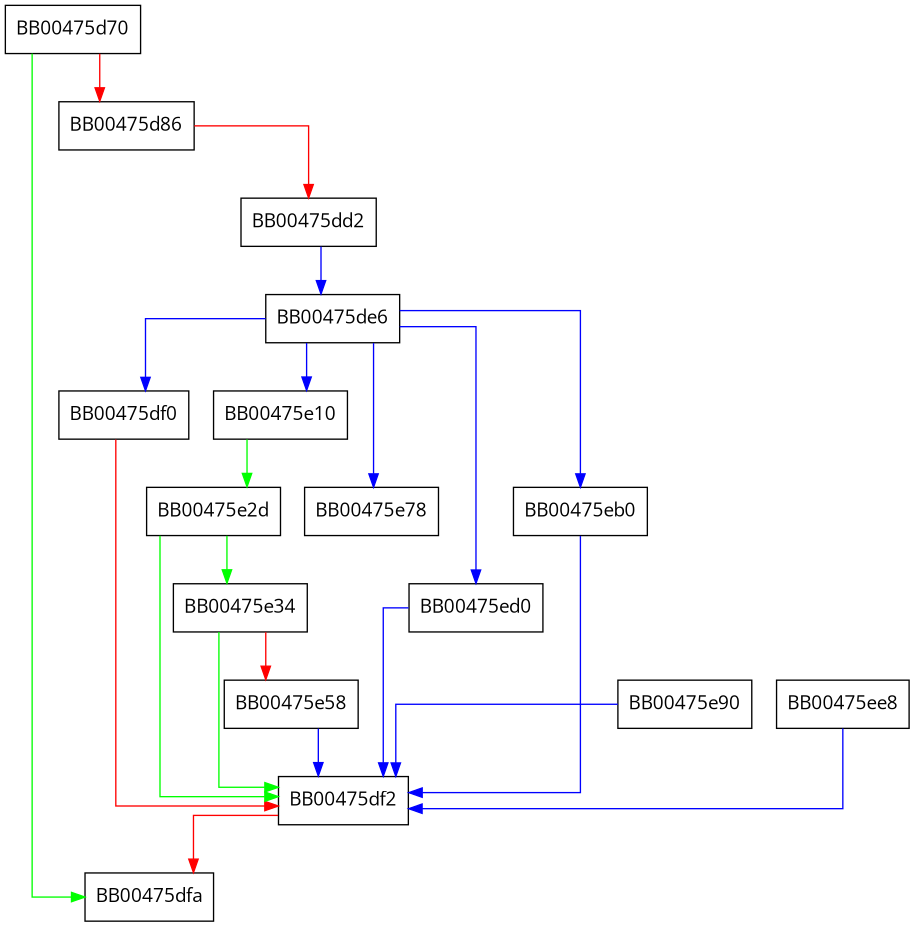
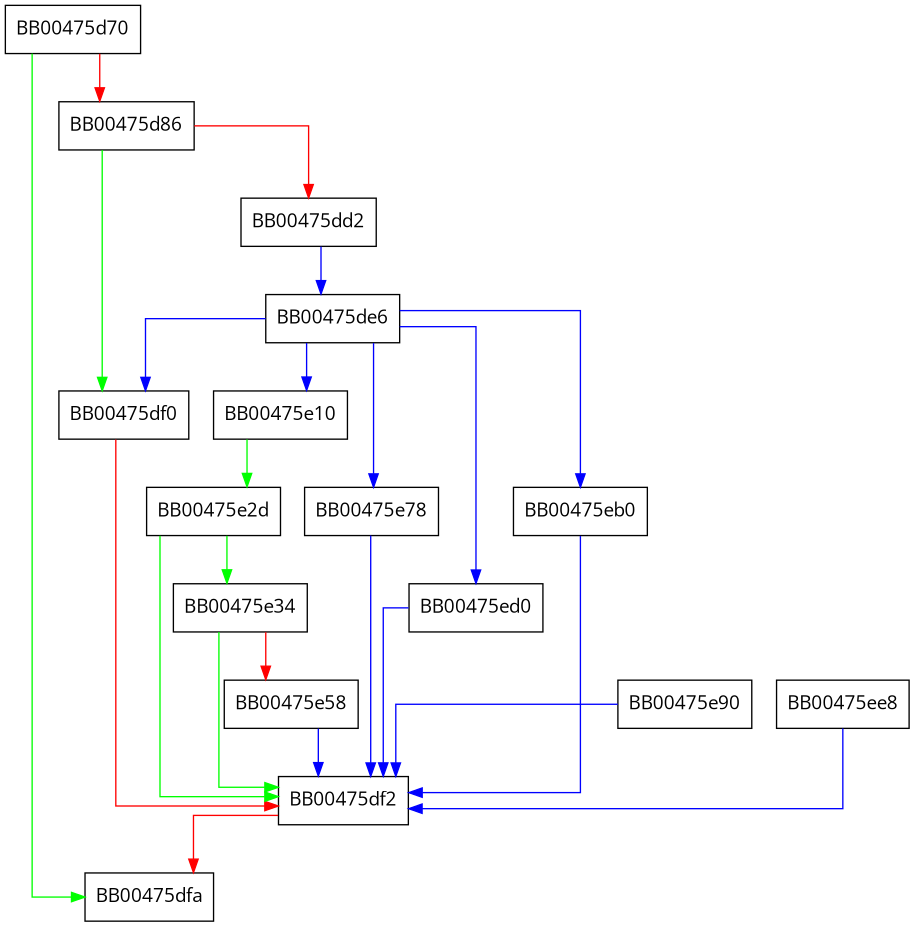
edge "BB00475d86" -> "BB00475df0": added
edge "BB00475e78" -> "BB00475df2": added
